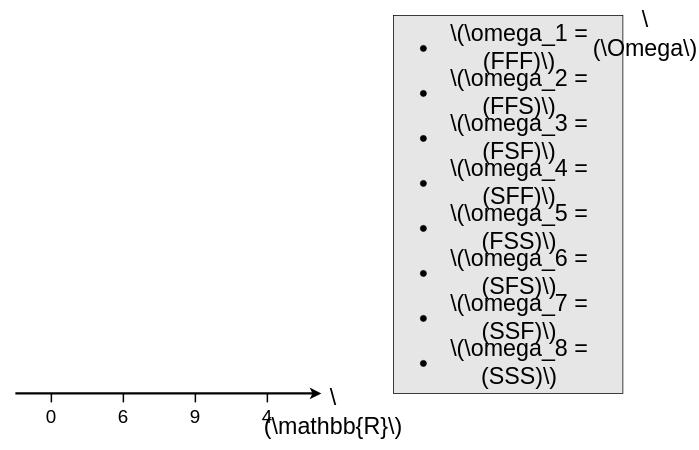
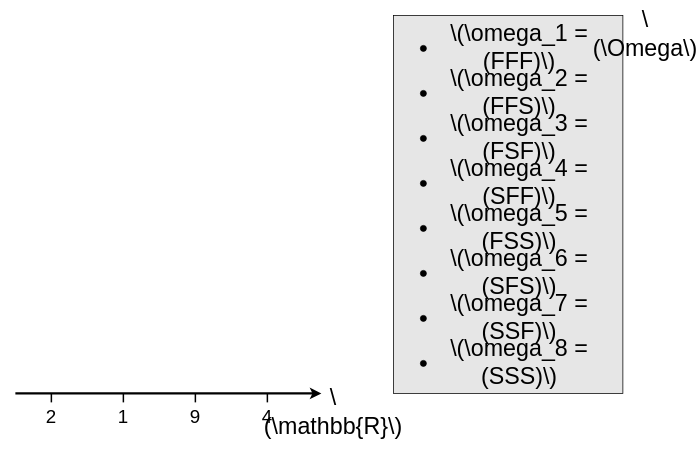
node "0": label "0" -> "2"
node "6": label "6" -> "1"
